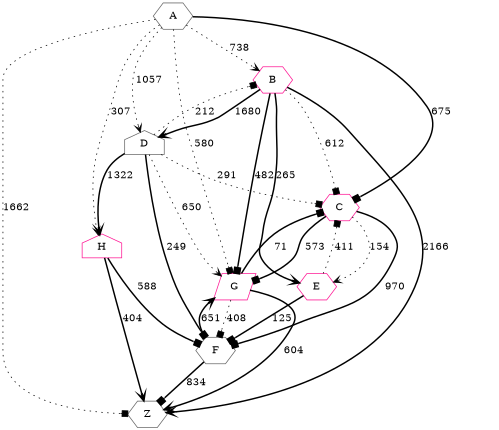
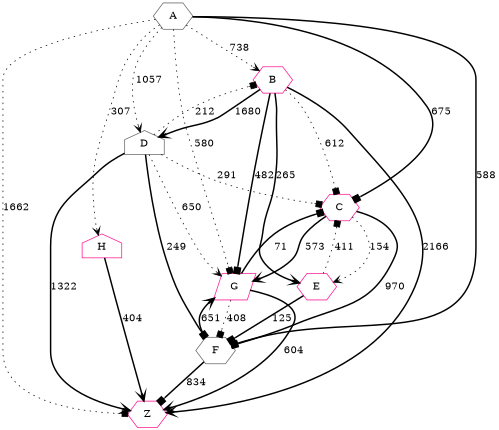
edge "D" -> "H": now "D" -> "Z"
edge "C" -> "G": arrowhead box -> vee
edge "H" -> "F": now "A" -> "F"
node "Z": color gray40 -> deeppink
